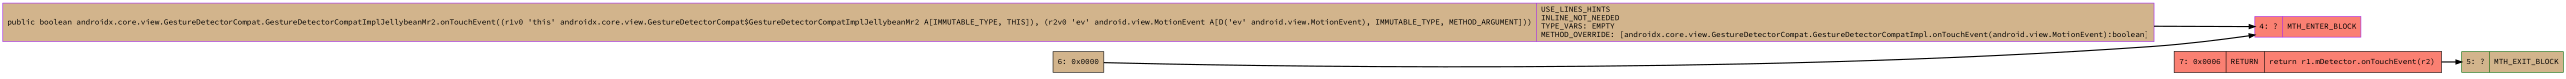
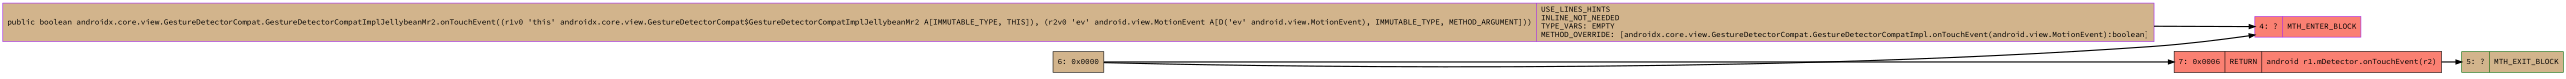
edge "6: 0x0000" -> "7: 0x0006": added
node "7: 0x0006": text "return r1.mDetector.onTouchEvent(r2)" -> "android r1.mDetector.onTouchEvent(r2)"
